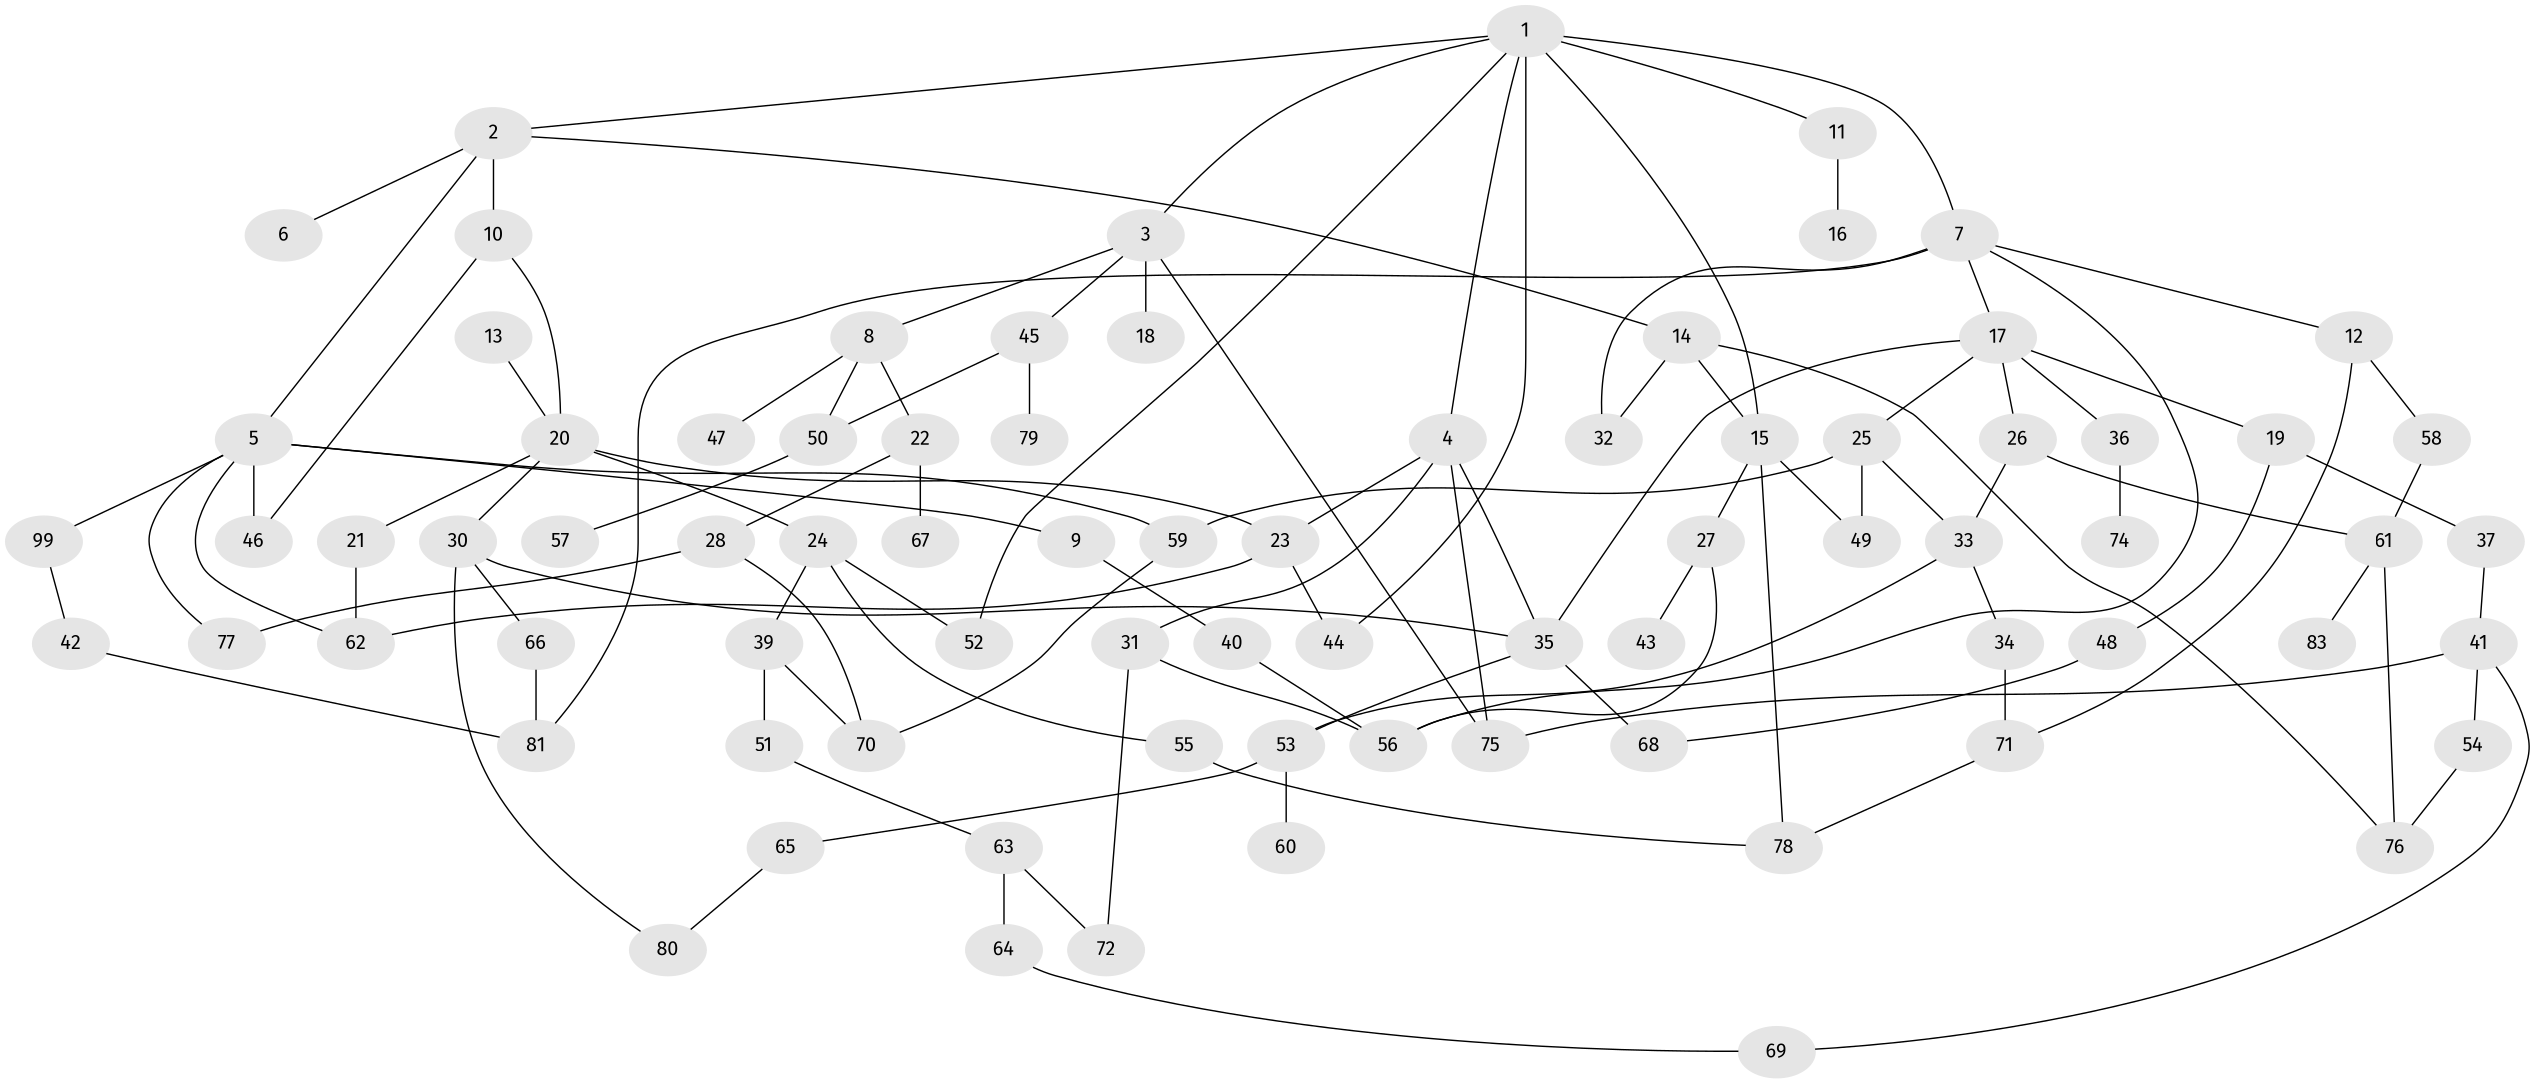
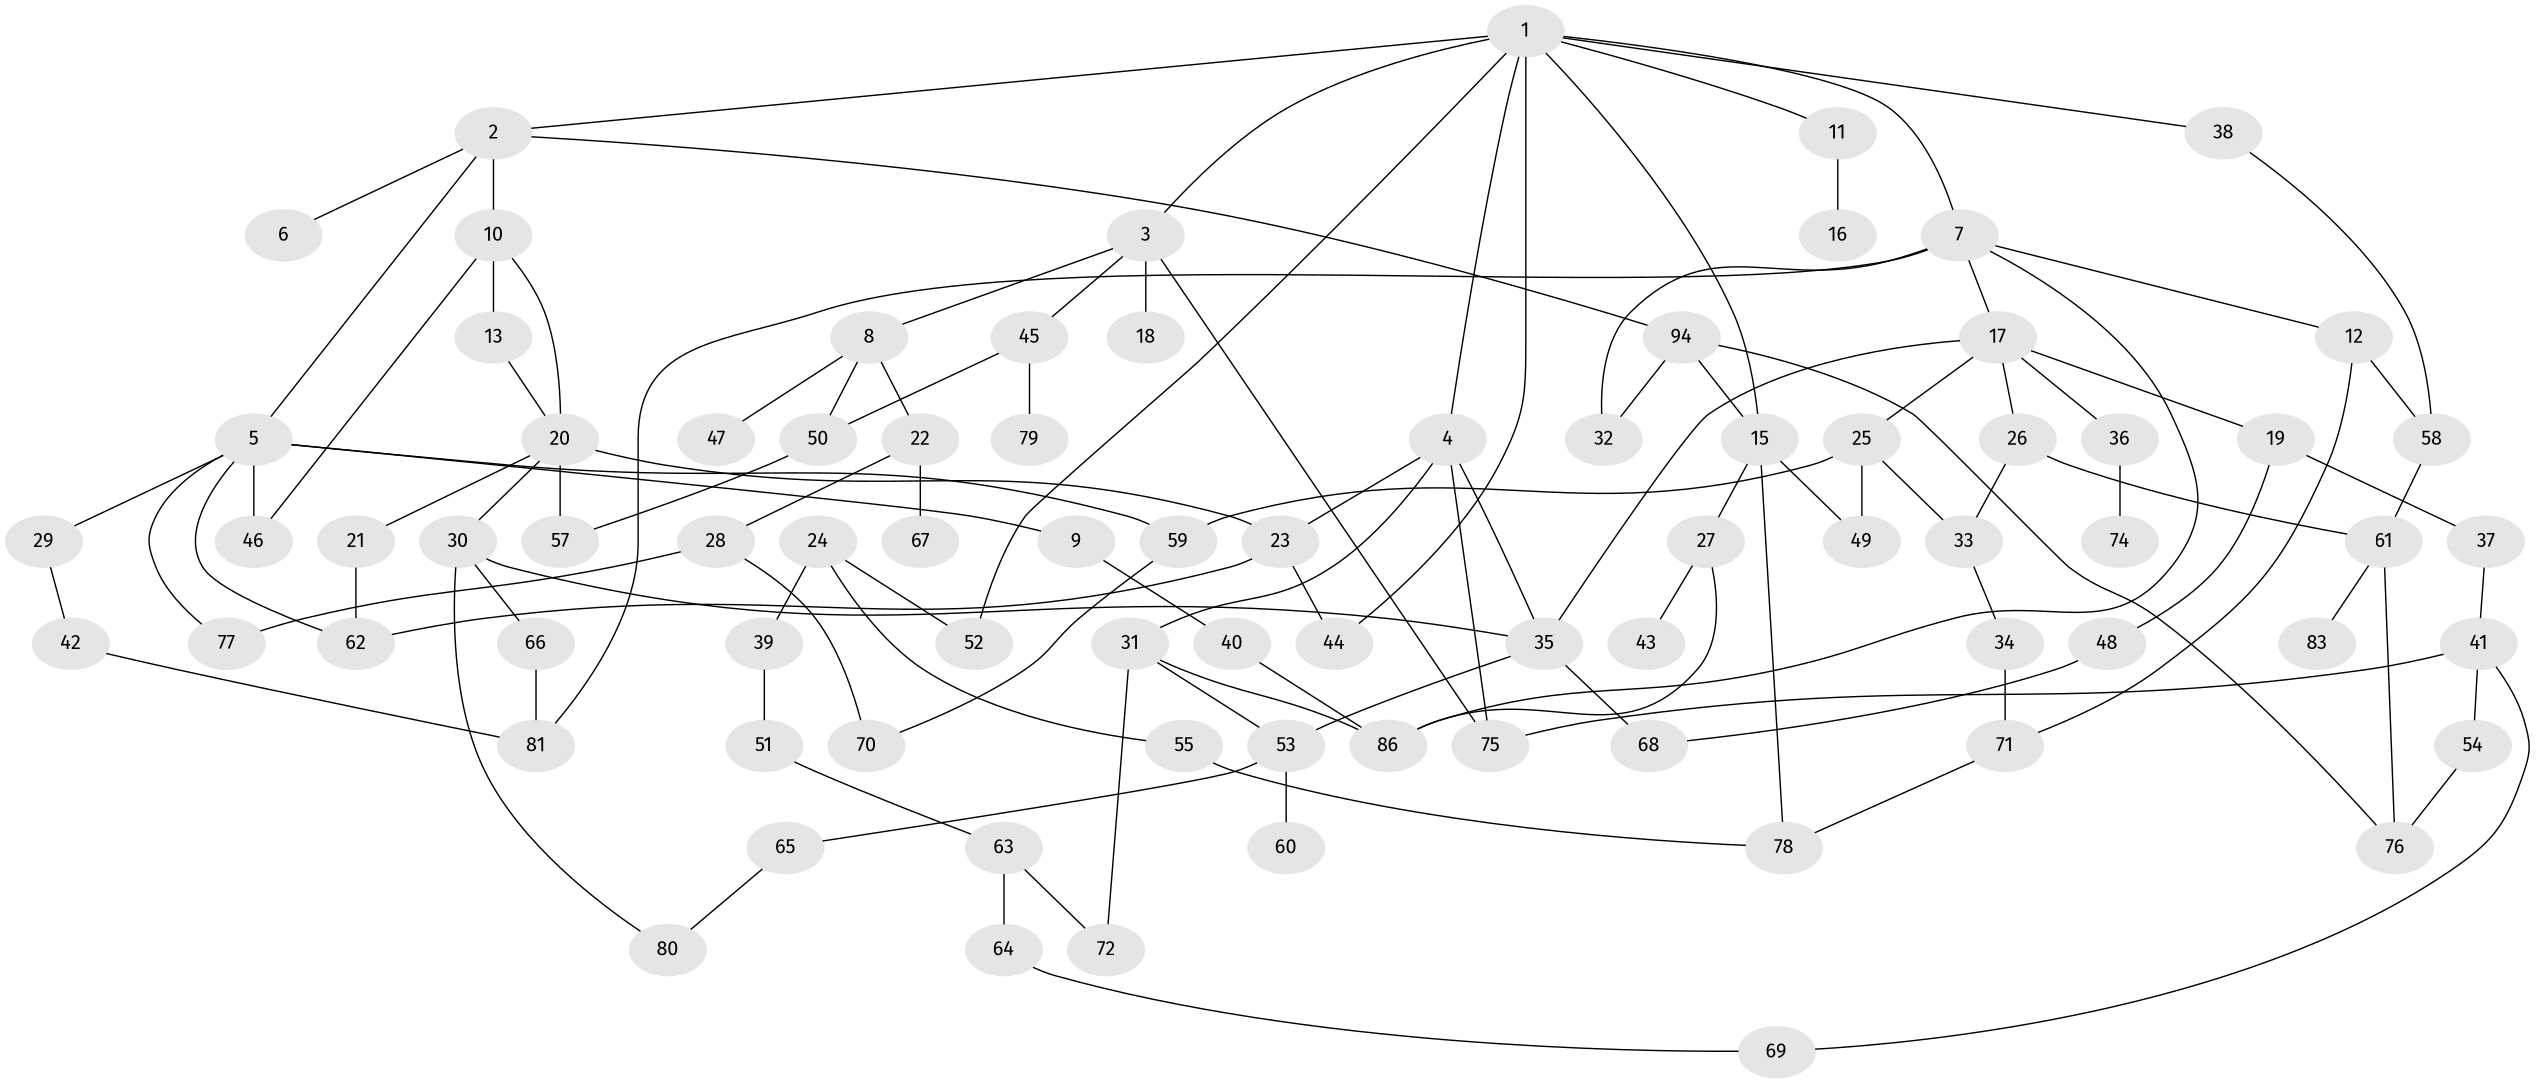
node "38": added
edge "10" -- "13": added
node "14": label "14" -> "94"
edge "20" -- "24": now "20" -- "57"
node "99": label "99" -> "29"
edge "33" -- "53": now "31" -- "53"
edge "39" -- "70": removed
node "56": label "56" -> "86"
